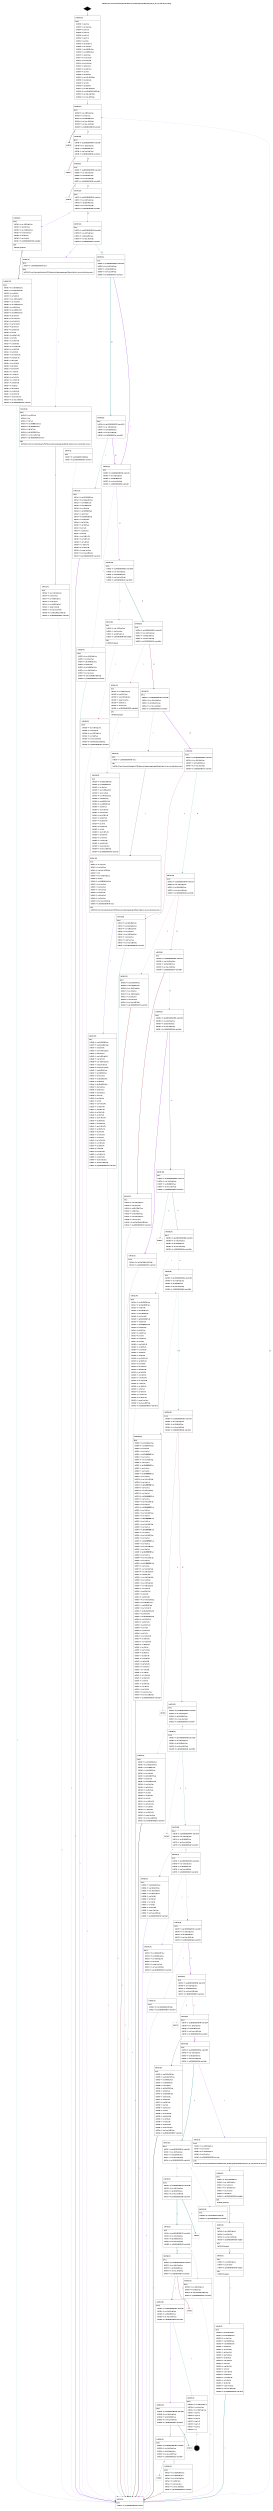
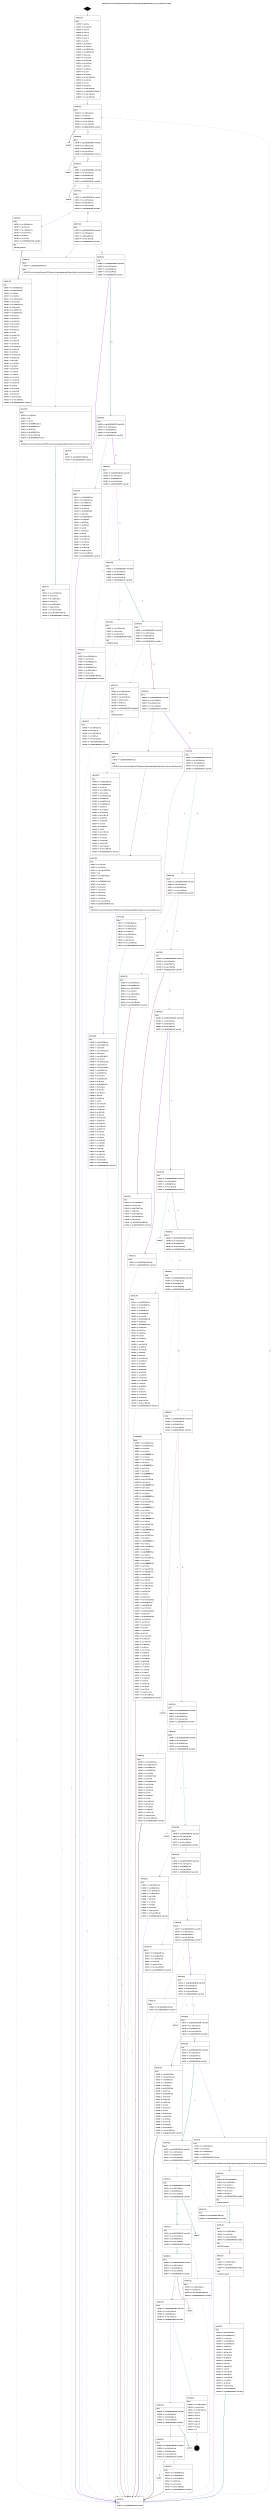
edge "0x40154f [28]" -> "0x401587 [28]": now "0x40154f [28]" -> "0x401f17 [15]"
